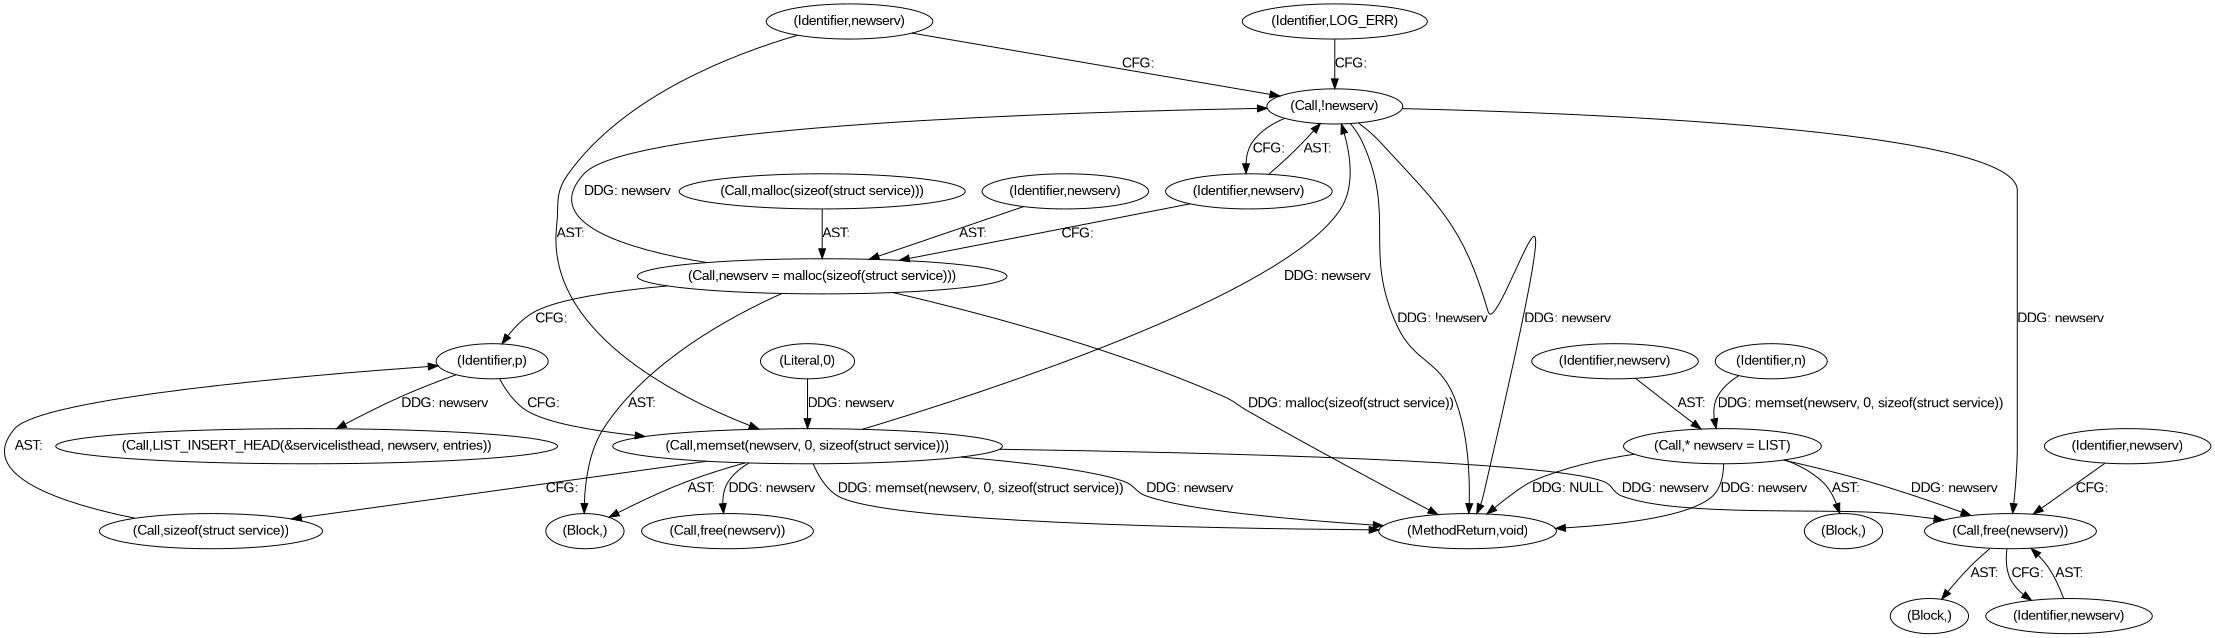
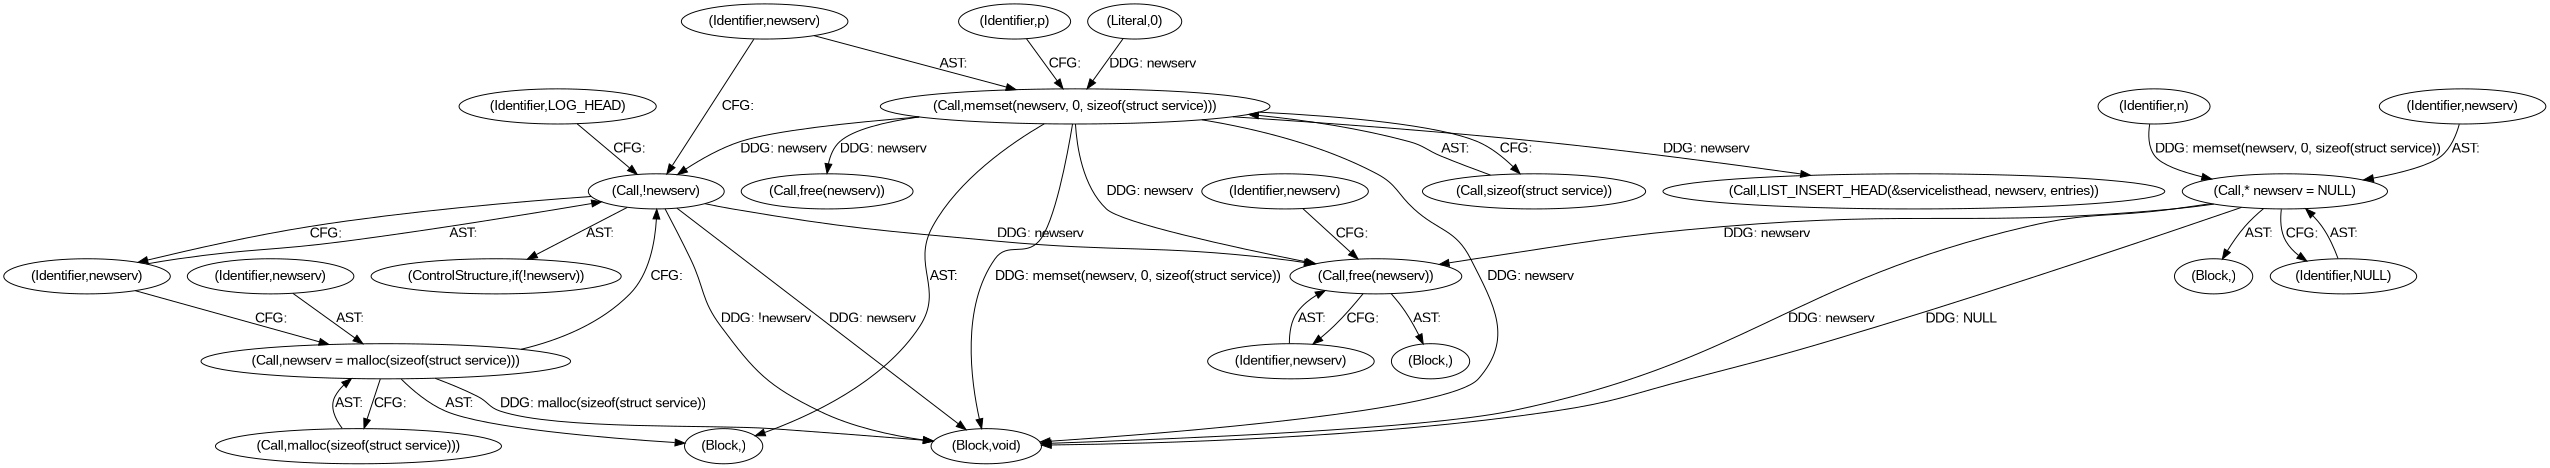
node "(Identifier,LOG_ERR)": label "(Identifier,LOG_ERR)" -> "(Identifier,LOG_HEAD)"
edge "(Call,newserv = malloc(sizeof(struct service)))" -> "(Call,!newserv)": label "DDG: newserv" -> "CFG: "
node "(ControlStructure,if(!newserv))": added
node "(Identifier,NULL)": added
edge "(Call,newserv = malloc(sizeof(struct service)))" -> "(Identifier,p)": now "(Call,newserv = malloc(sizeof(struct service)))" -> "(Call,malloc(sizeof(struct service)))"
edge "(Call,sizeof(struct service))" -> "(Identifier,p)": now "(Call,sizeof(struct service))" -> "(Call,memset(newserv, 0, sizeof(struct service)))"
edge "(Identifier,p)" -> "(Call,LIST_INSERT_HEAD(&servicelisthead, newserv, entries))": now "(Call,memset(newserv, 0, sizeof(struct service)))" -> "(Call,LIST_INSERT_HEAD(&servicelisthead, newserv, entries))"
node "(Call,* newserv = LIST)": label "(Call,* newserv = LIST)" -> "(Call,* newserv = NULL)"
node "(MethodReturn,void)": label "(MethodReturn,void)" -> "(Block,void)"
